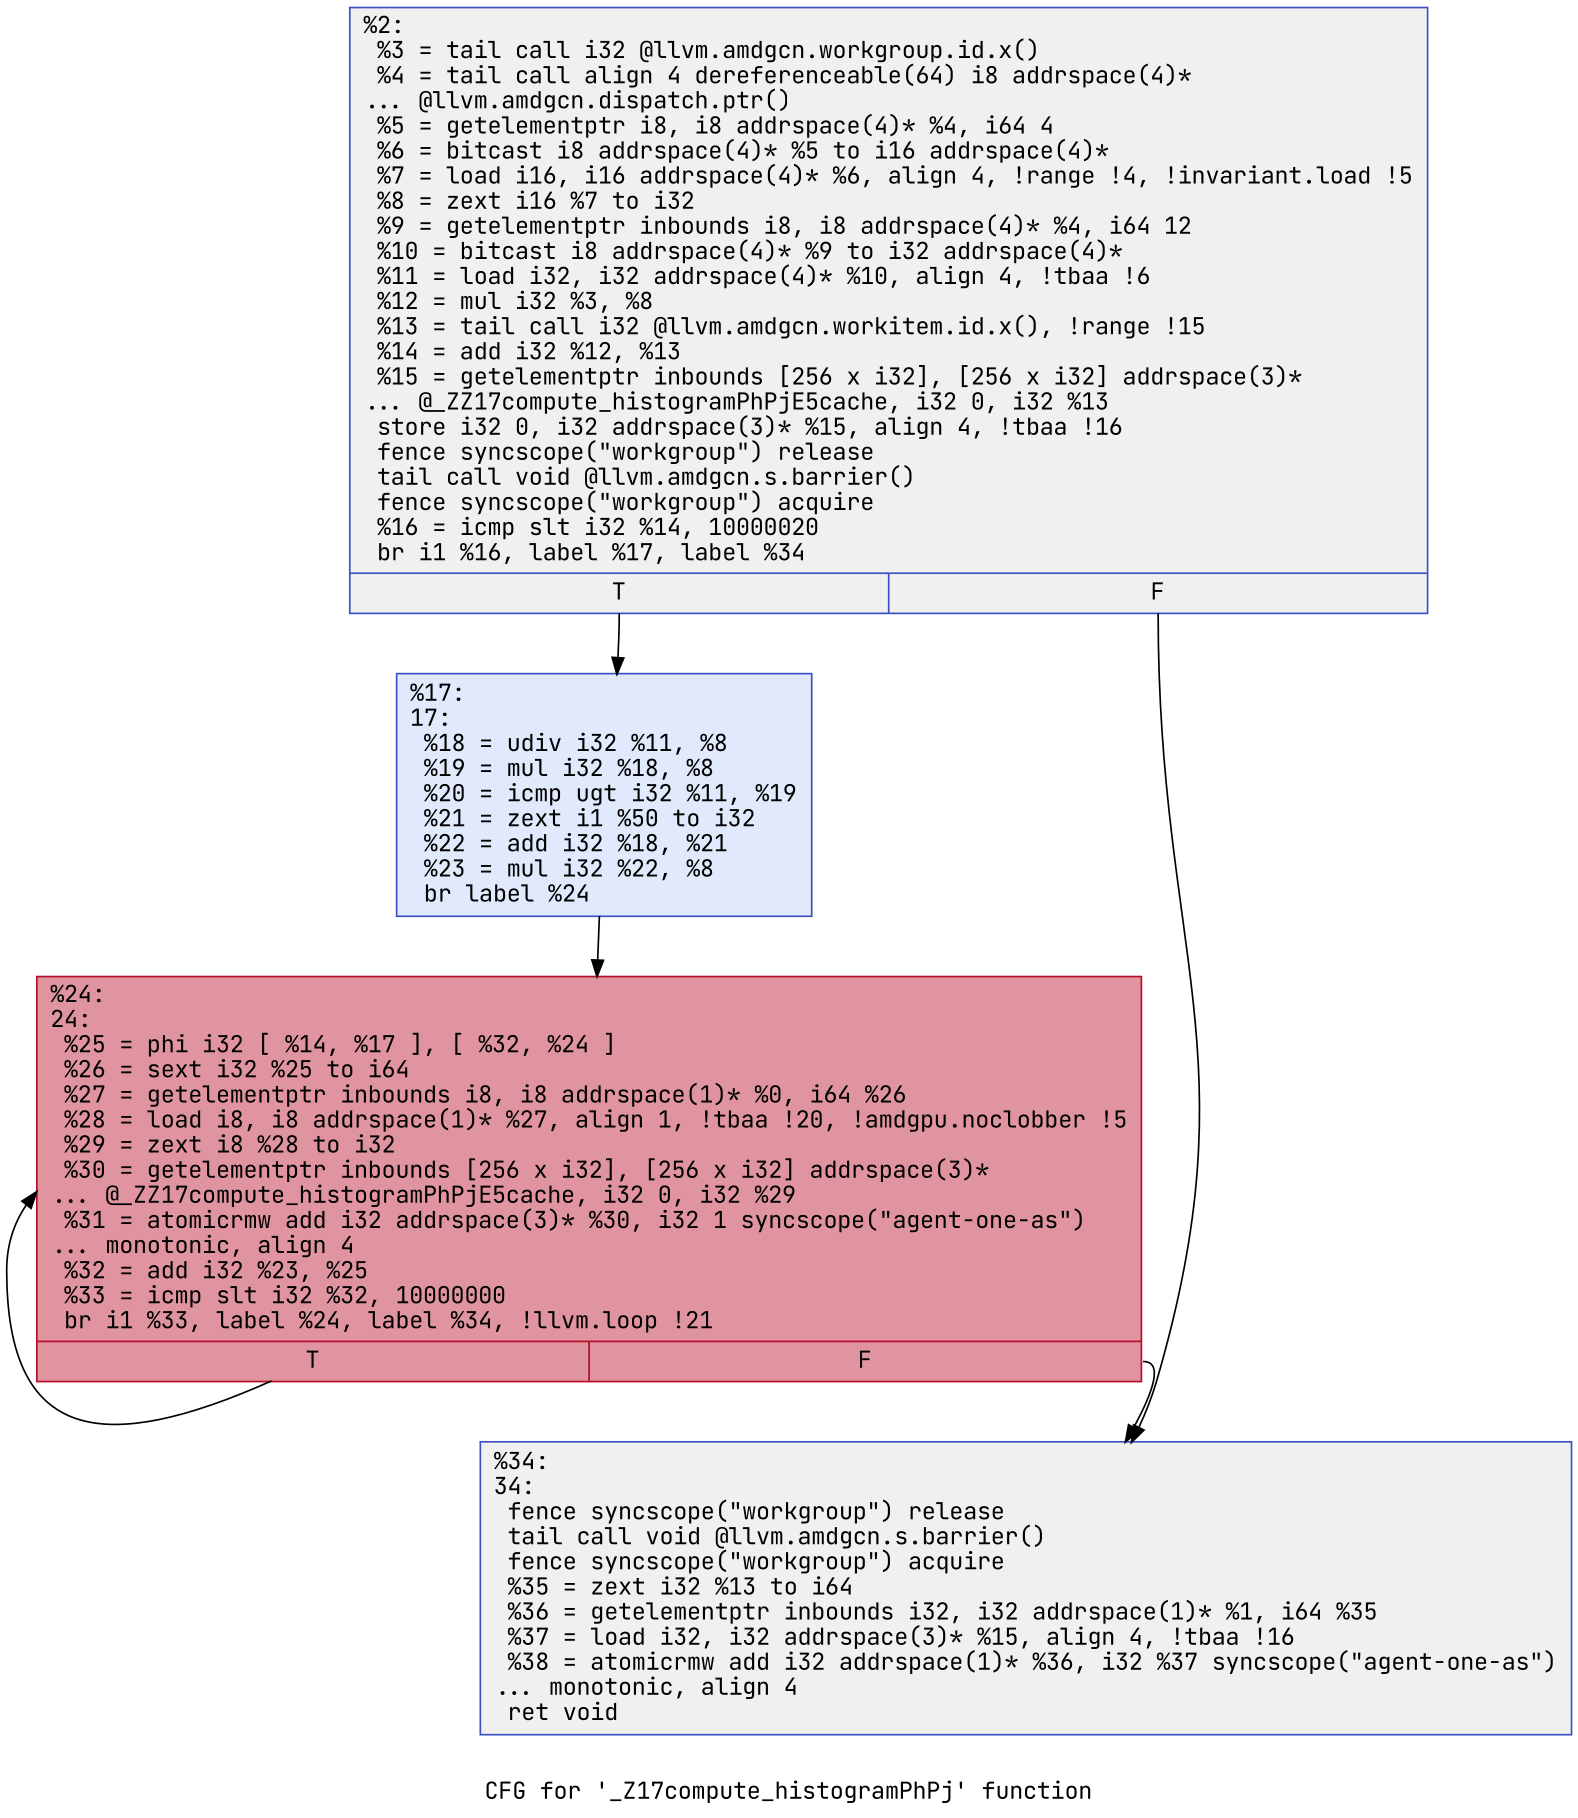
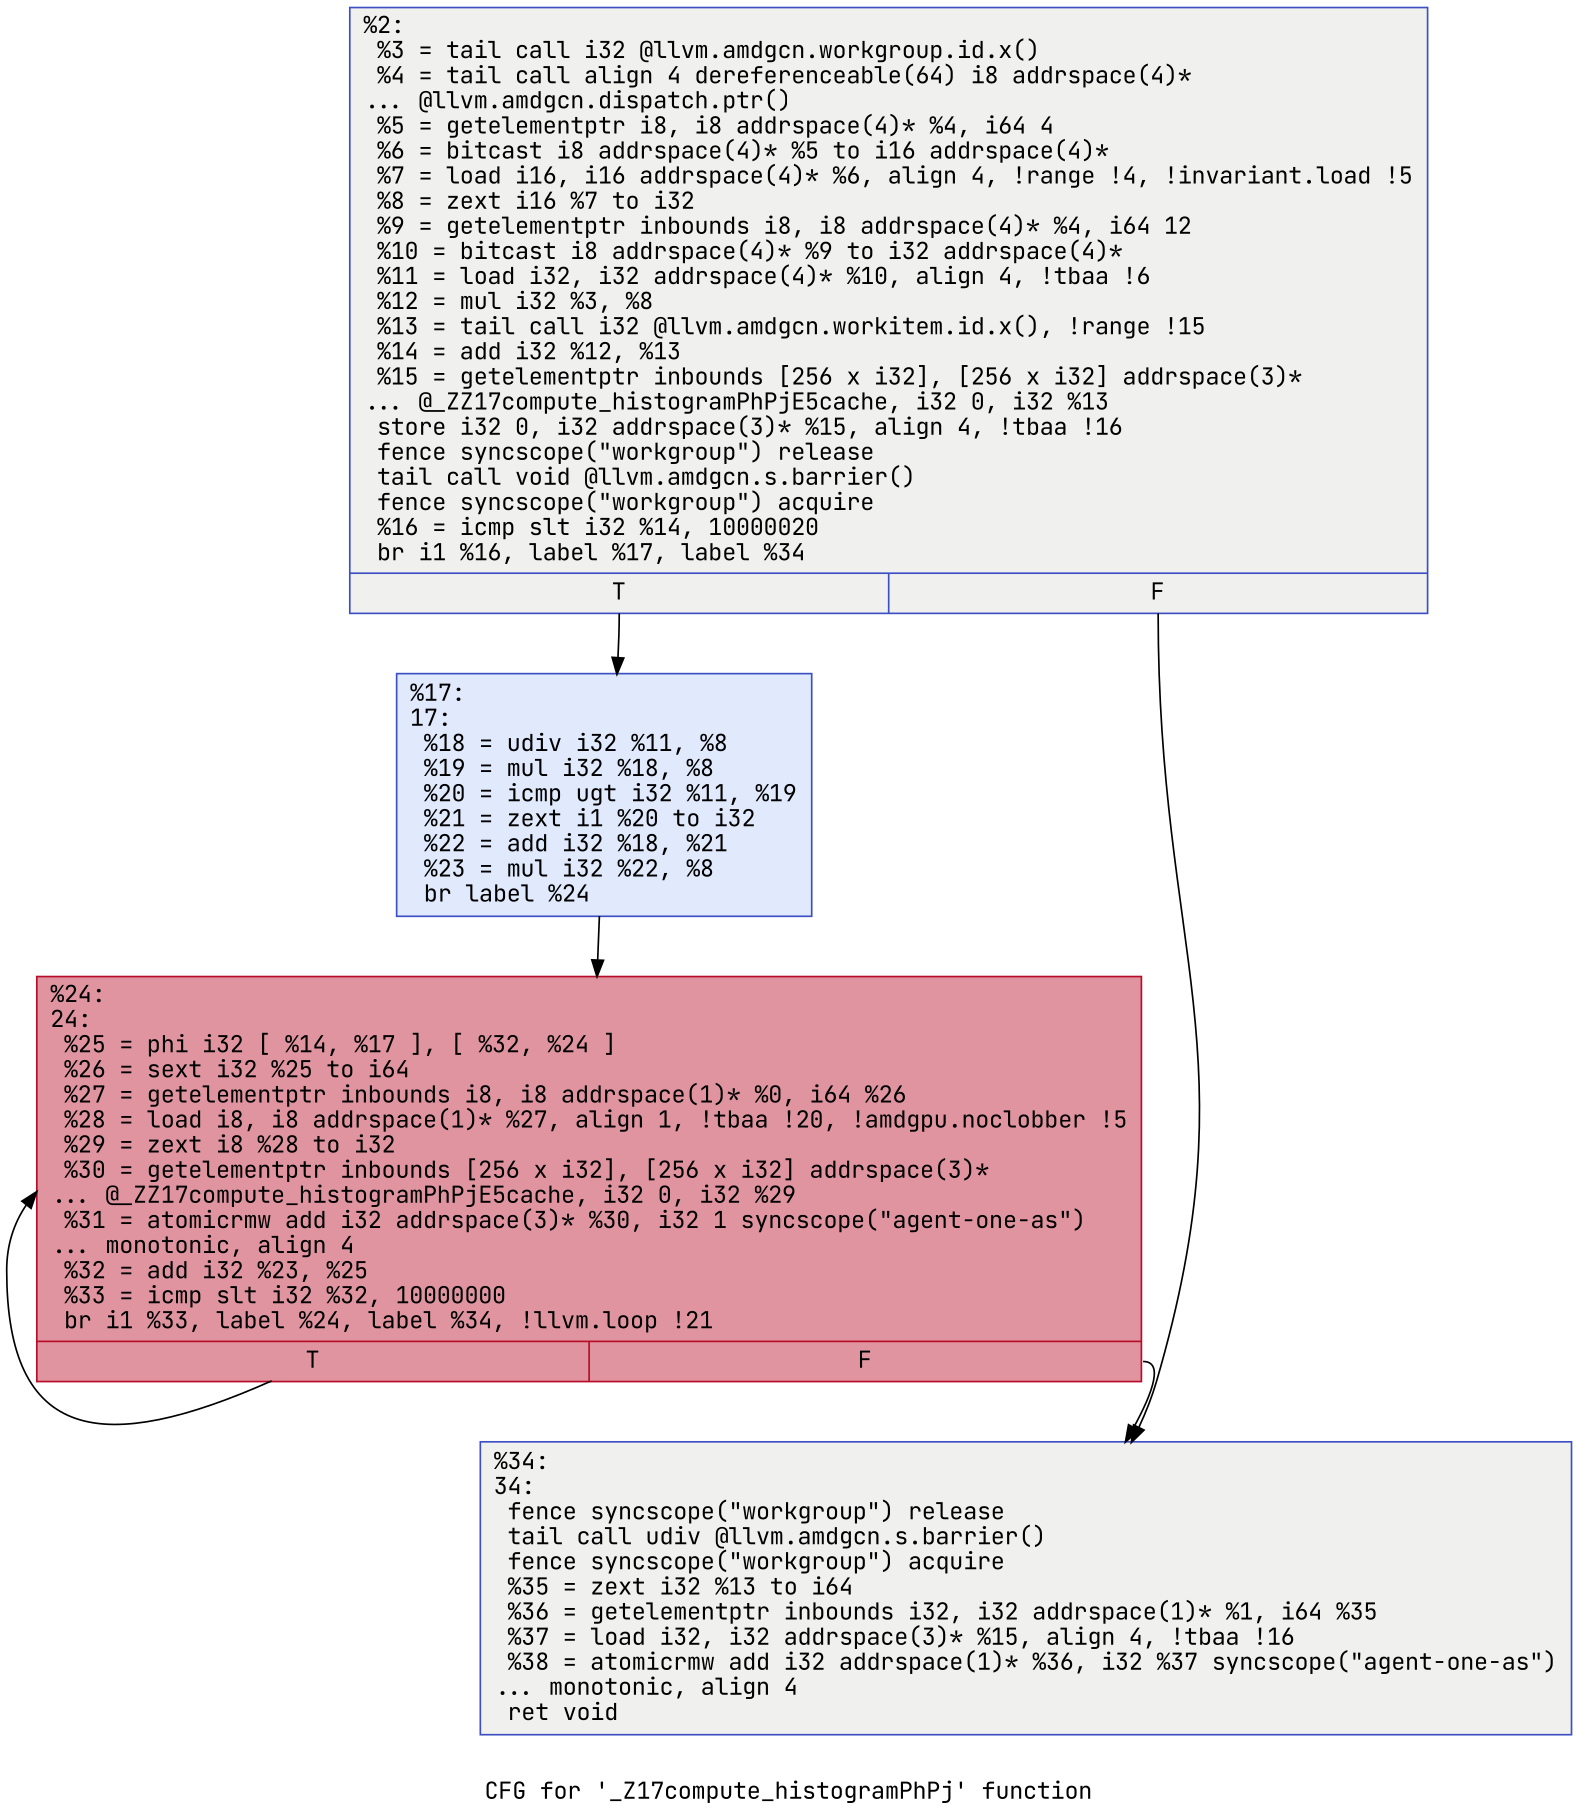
node "%17:": text "%21 = zext i1 %50 to i32" -> "%21 = zext i1 %20 to i32"
node "%34:": text "tail call void @llvm.amdgcn.s.barrier()" -> "tail call udiv @llvm.amdgcn.s.barrier()"
